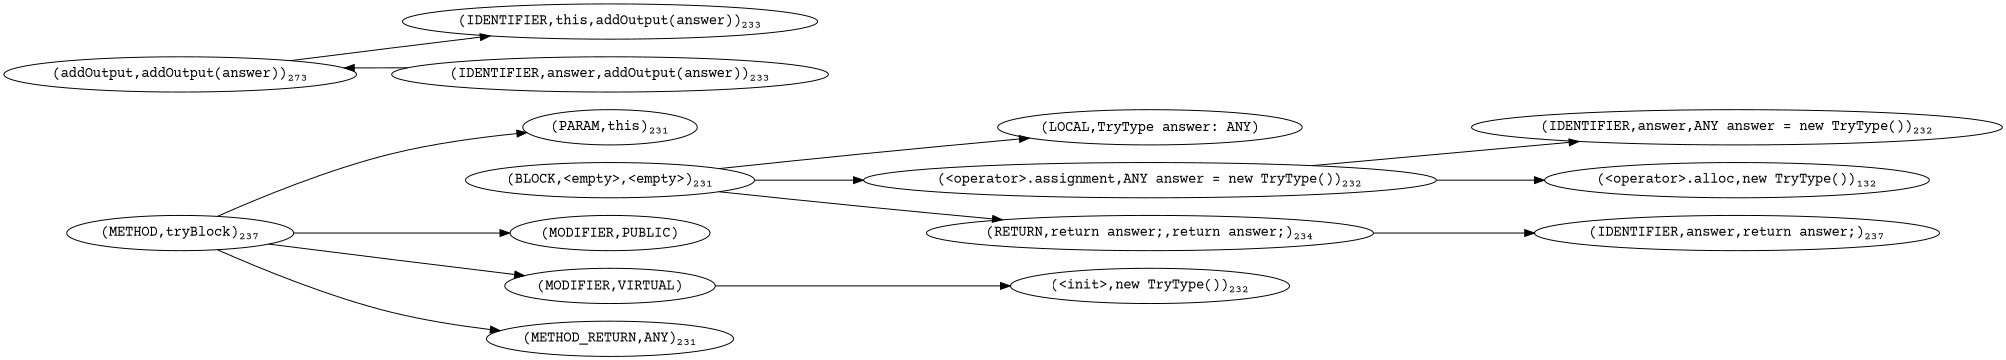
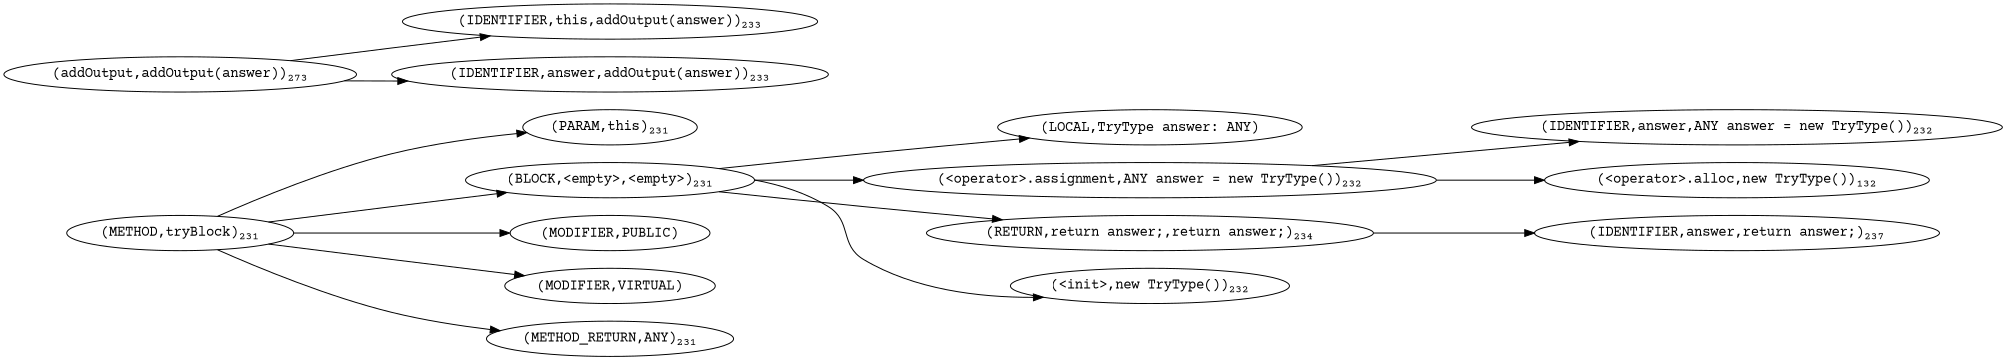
edge "(IDENTIFIER,answer,addOutput(answer))" -> "(addOutput,addOutput(answer))": reversed
edge "(METHOD,tryBlock)" -> "(BLOCK,<empty>,<empty>)": added
node "(METHOD,tryBlock)": text "237" -> "231"
edge "(MODIFIER,VIRTUAL)" -> "(<init>,new TryType())": now "(BLOCK,<empty>,<empty>)" -> "(<init>,new TryType())"
